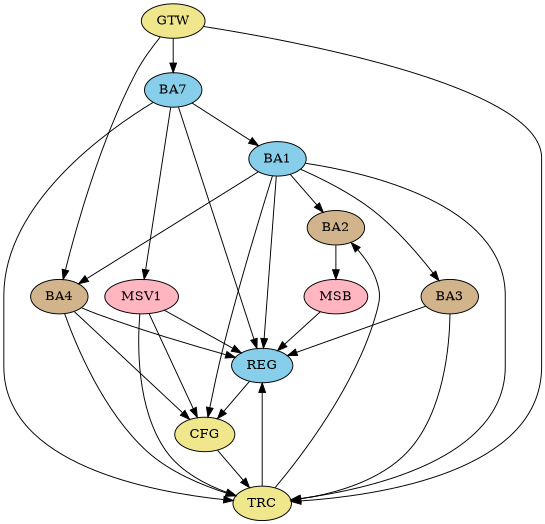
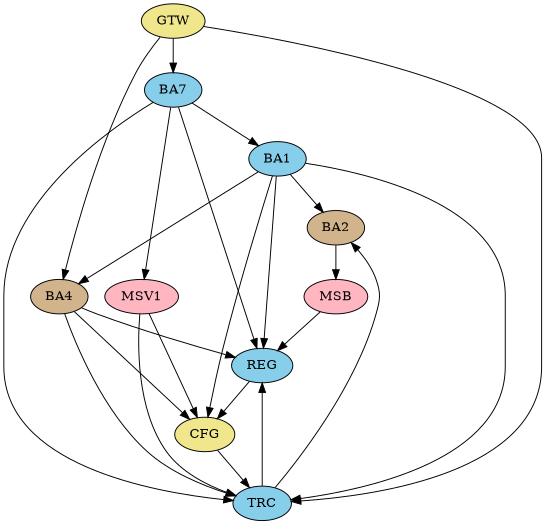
node "BA3": removed
edge "MSV1" -> "REG": removed
node "TRC": fillcolor khaki -> skyblue
